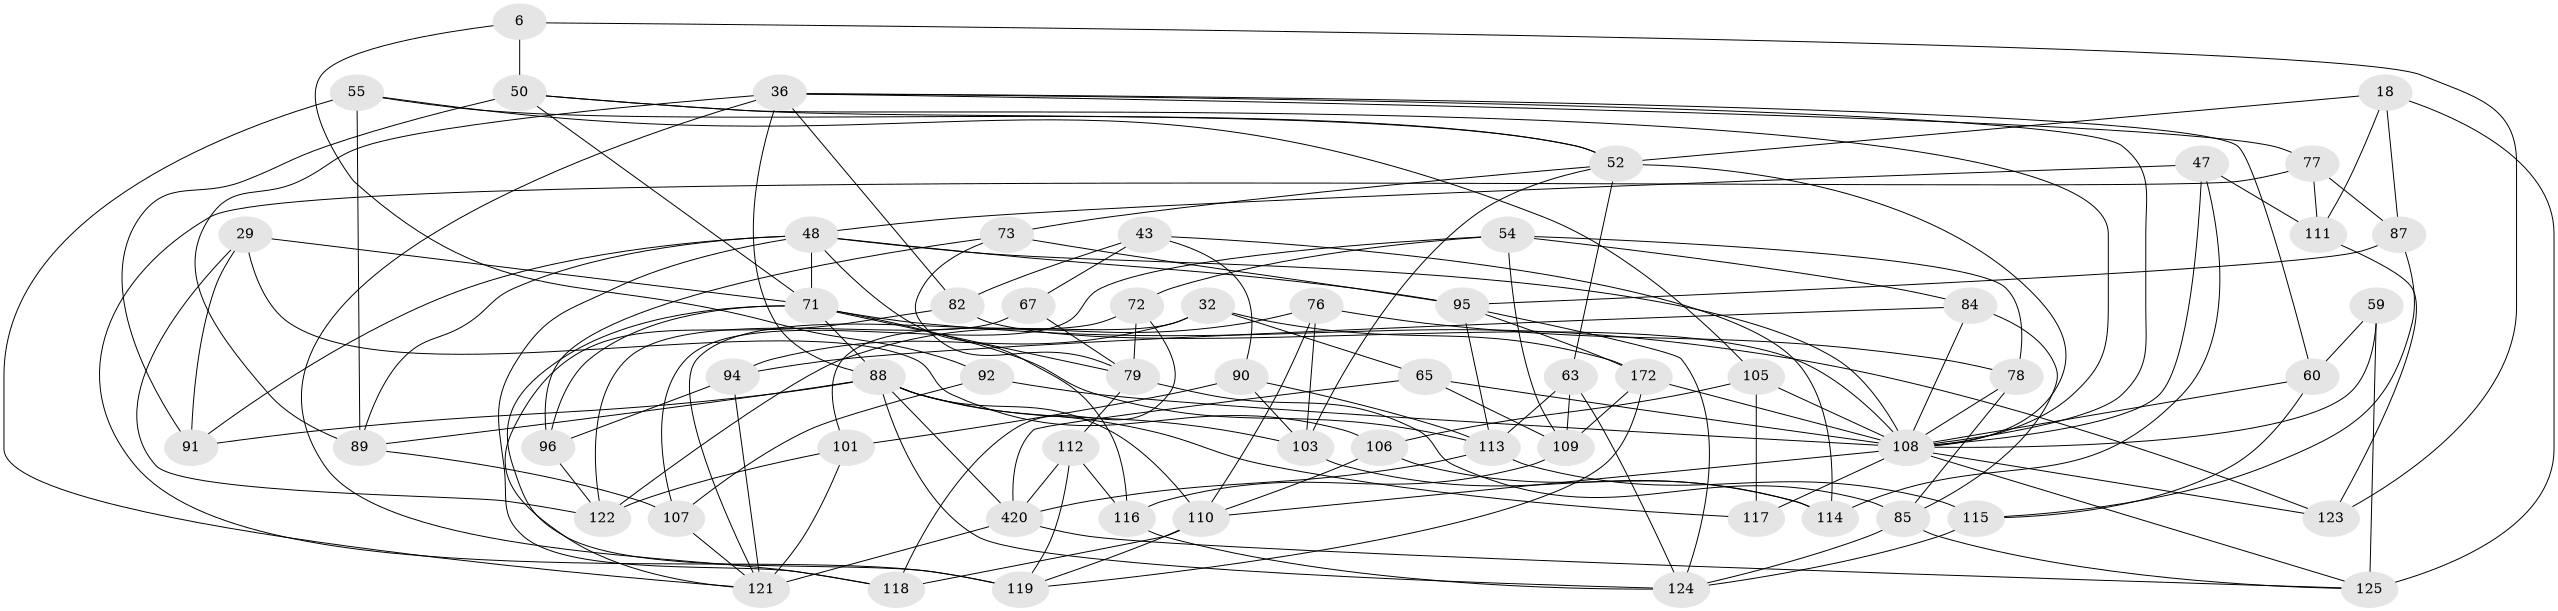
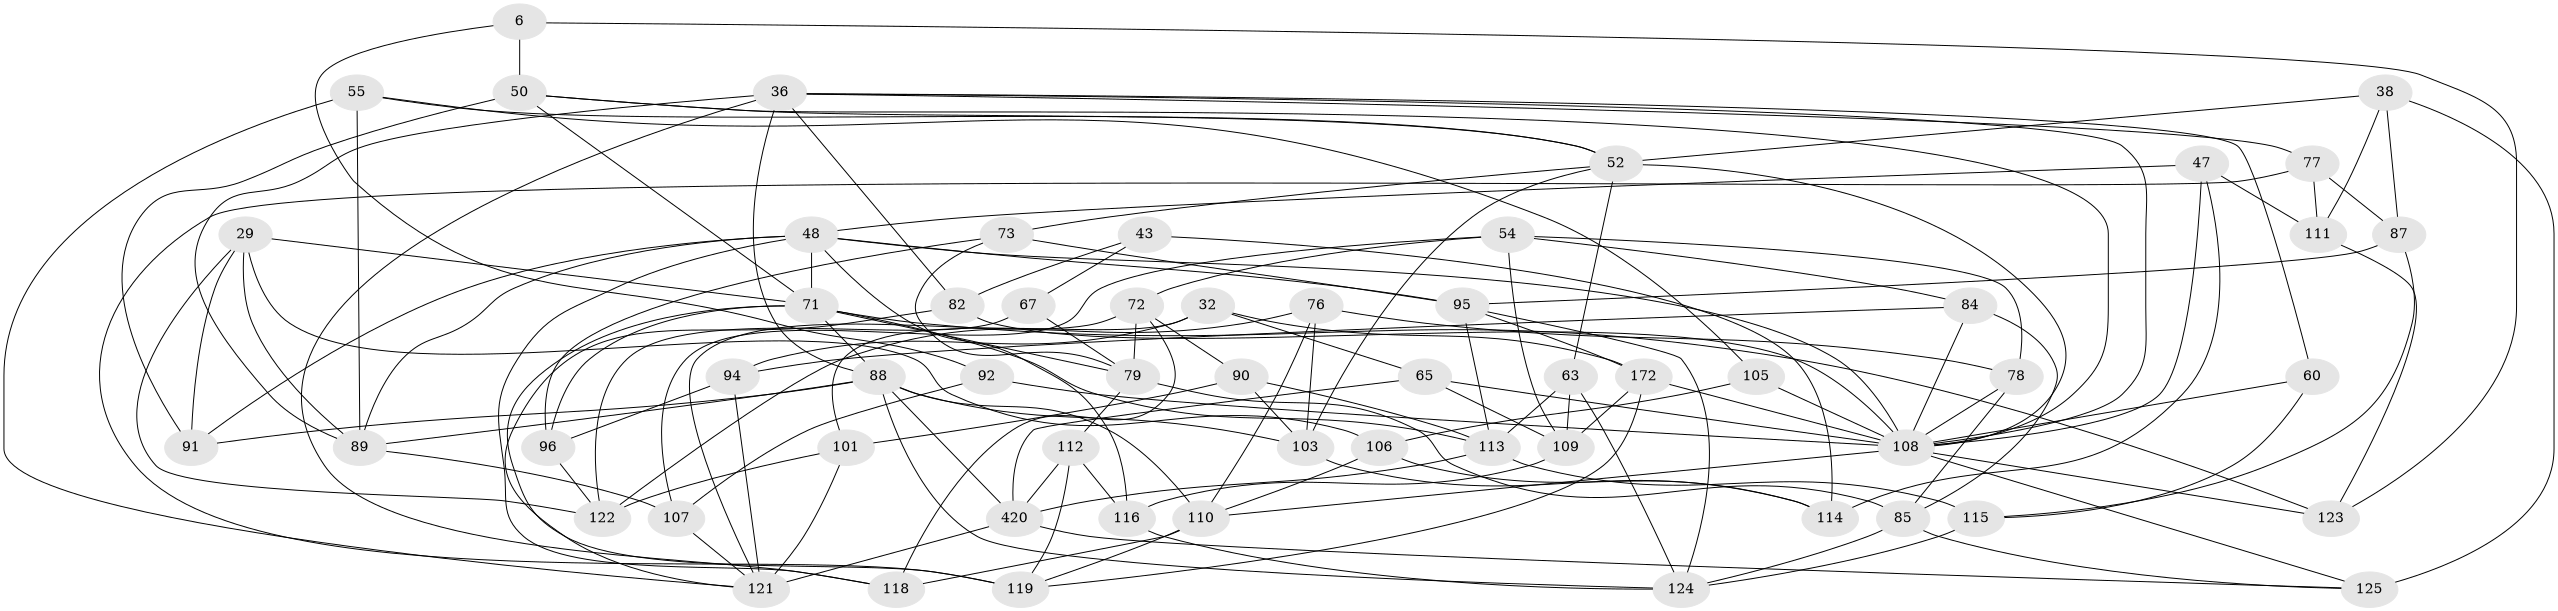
node "18": label "18" -> "38"
edge "43" -- "90": now "72" -- "90"
node "59": removed
edge "29" -- "89": added
node "117": removed
